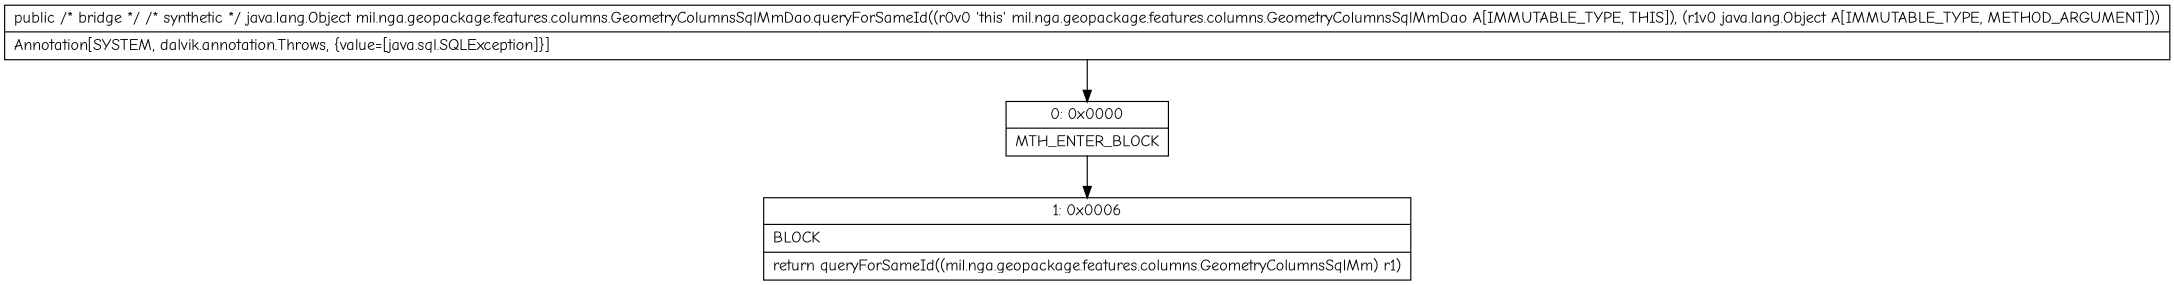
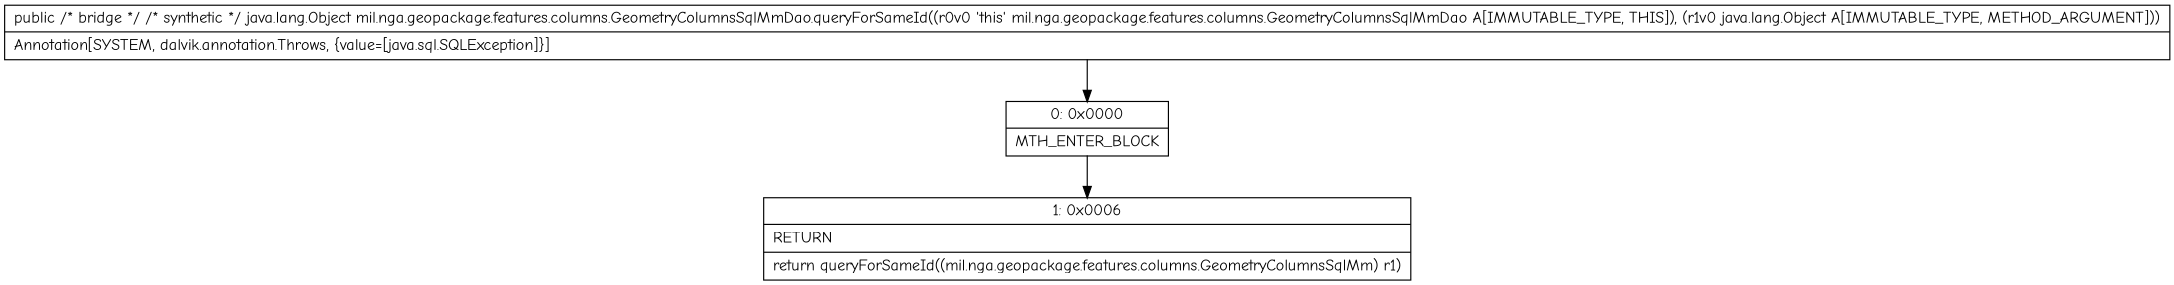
node "1: 0x0006": text "BLOCK" -> "RETURN"
